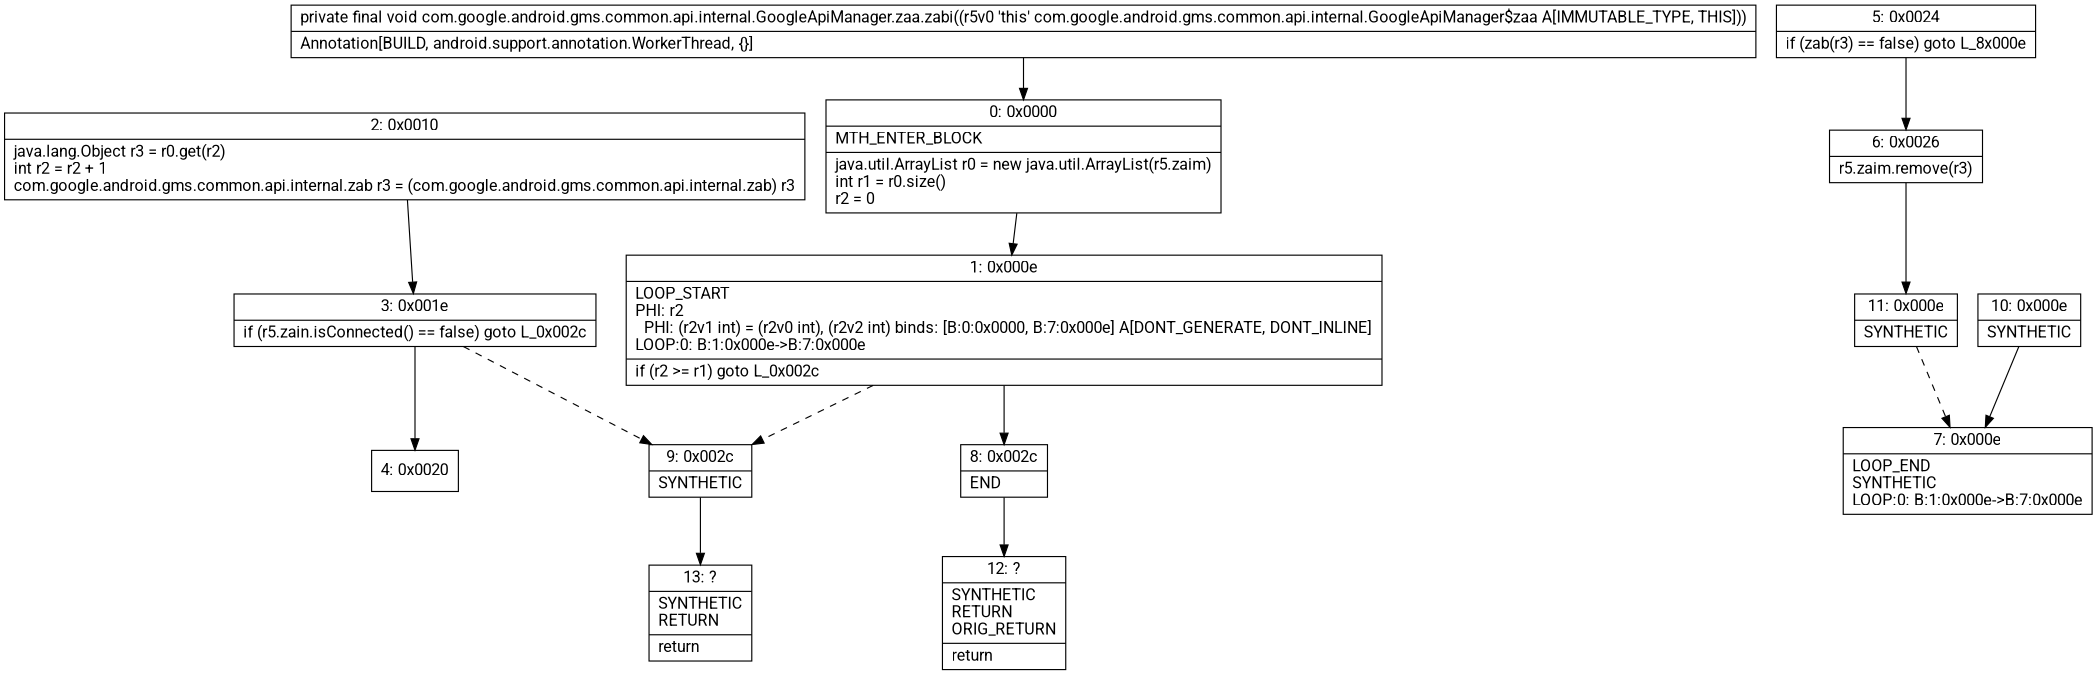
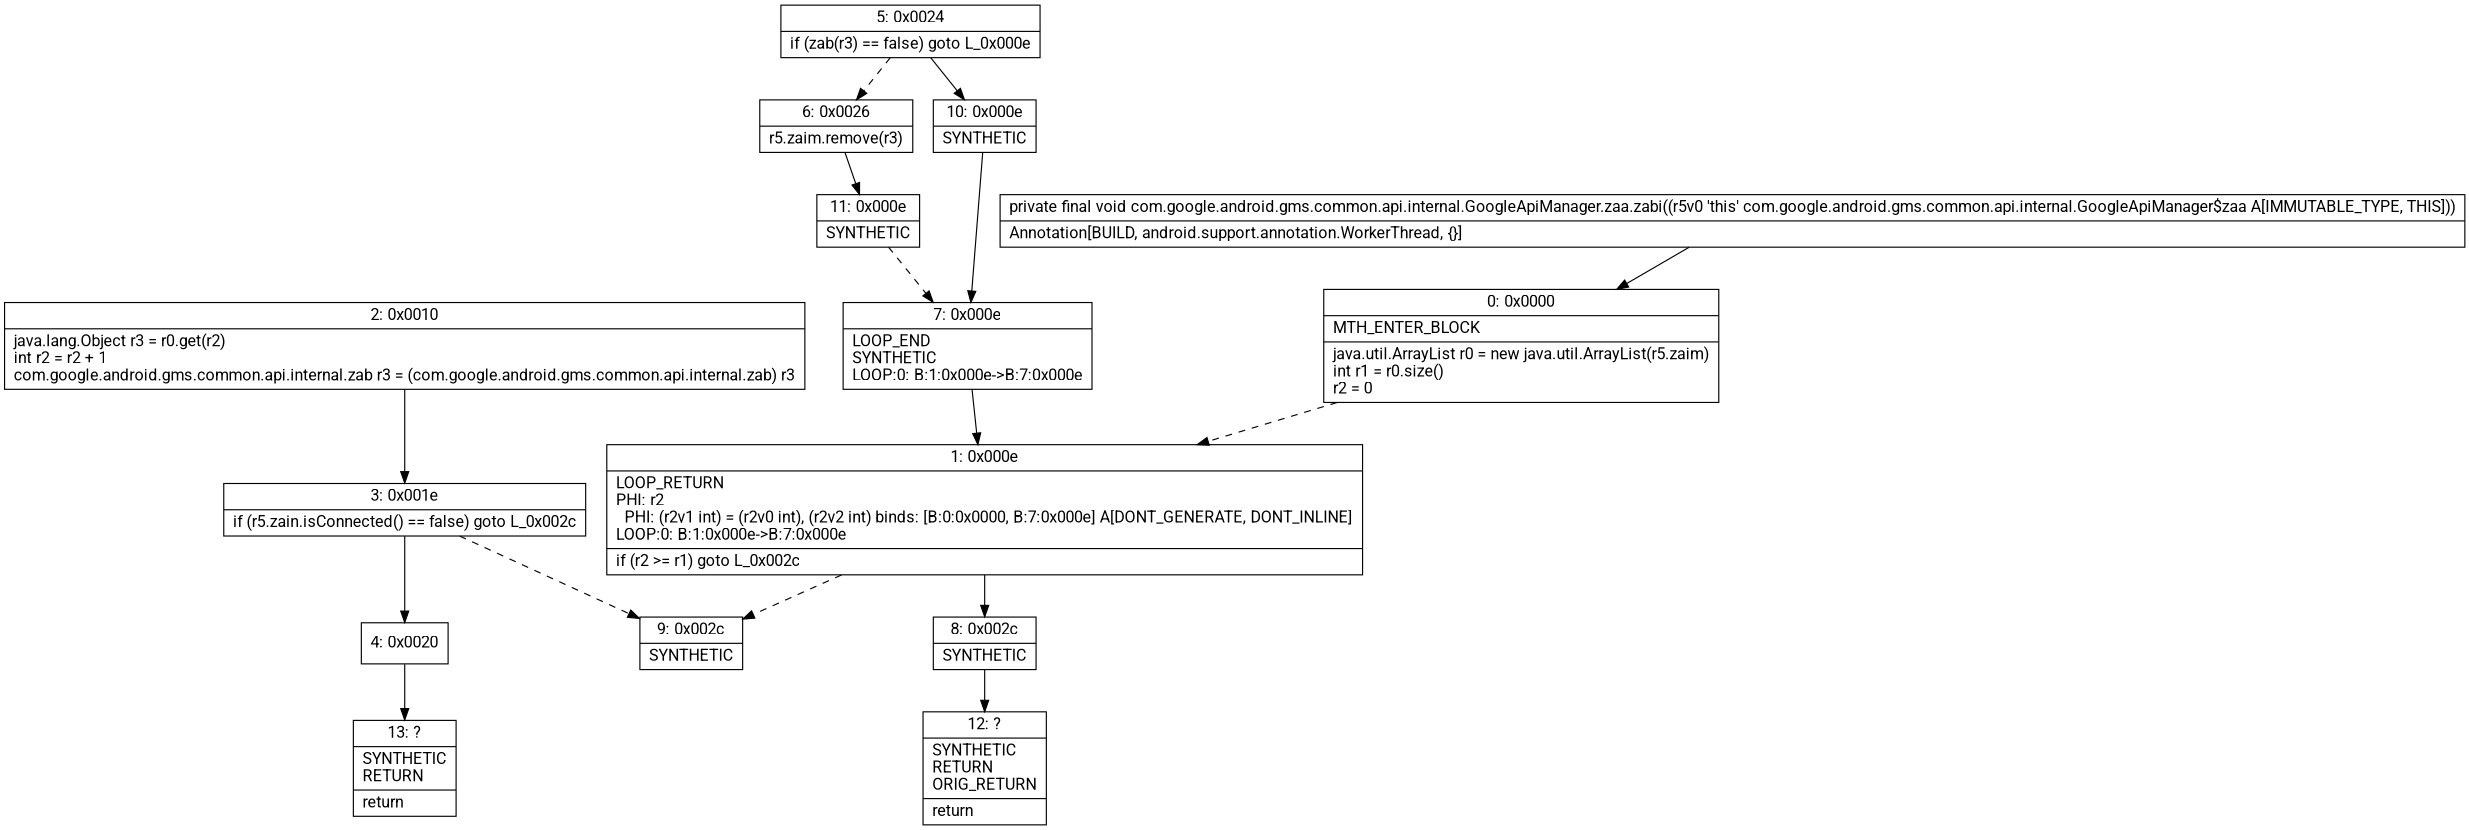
node "5: 0x0024": text "if (zab(r3) == false) goto L_8x000e" -> "if (zab(r3) == false) goto L_0x000e"
edge "5: 0x0024" -> "10: 0x000e": added
edge "5: 0x0024" -> "6: 0x0026": style solid -> dashed
edge "0: 0x0000" -> "1: 0x000e": style solid -> dashed
node "1: 0x000e": text "LOOP_START" -> "LOOP_RETURN"
edge "7: 0x000e" -> "1: 0x000e": added
node "8: 0x002c": text "END" -> "SYNTHETIC"
edge "9: 0x002c" -> "13: ?": now "4: 0x0020" -> "13: ?"
